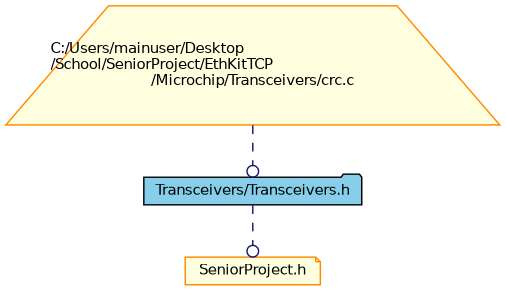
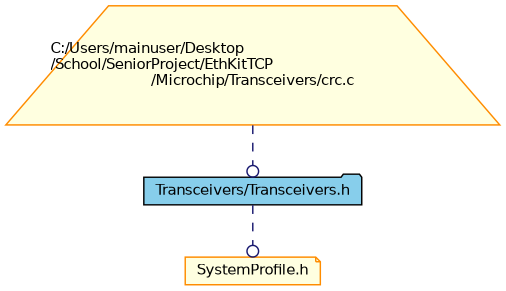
node "SeniorProject.h": label "SeniorProject.h" -> "SystemProfile.h"
